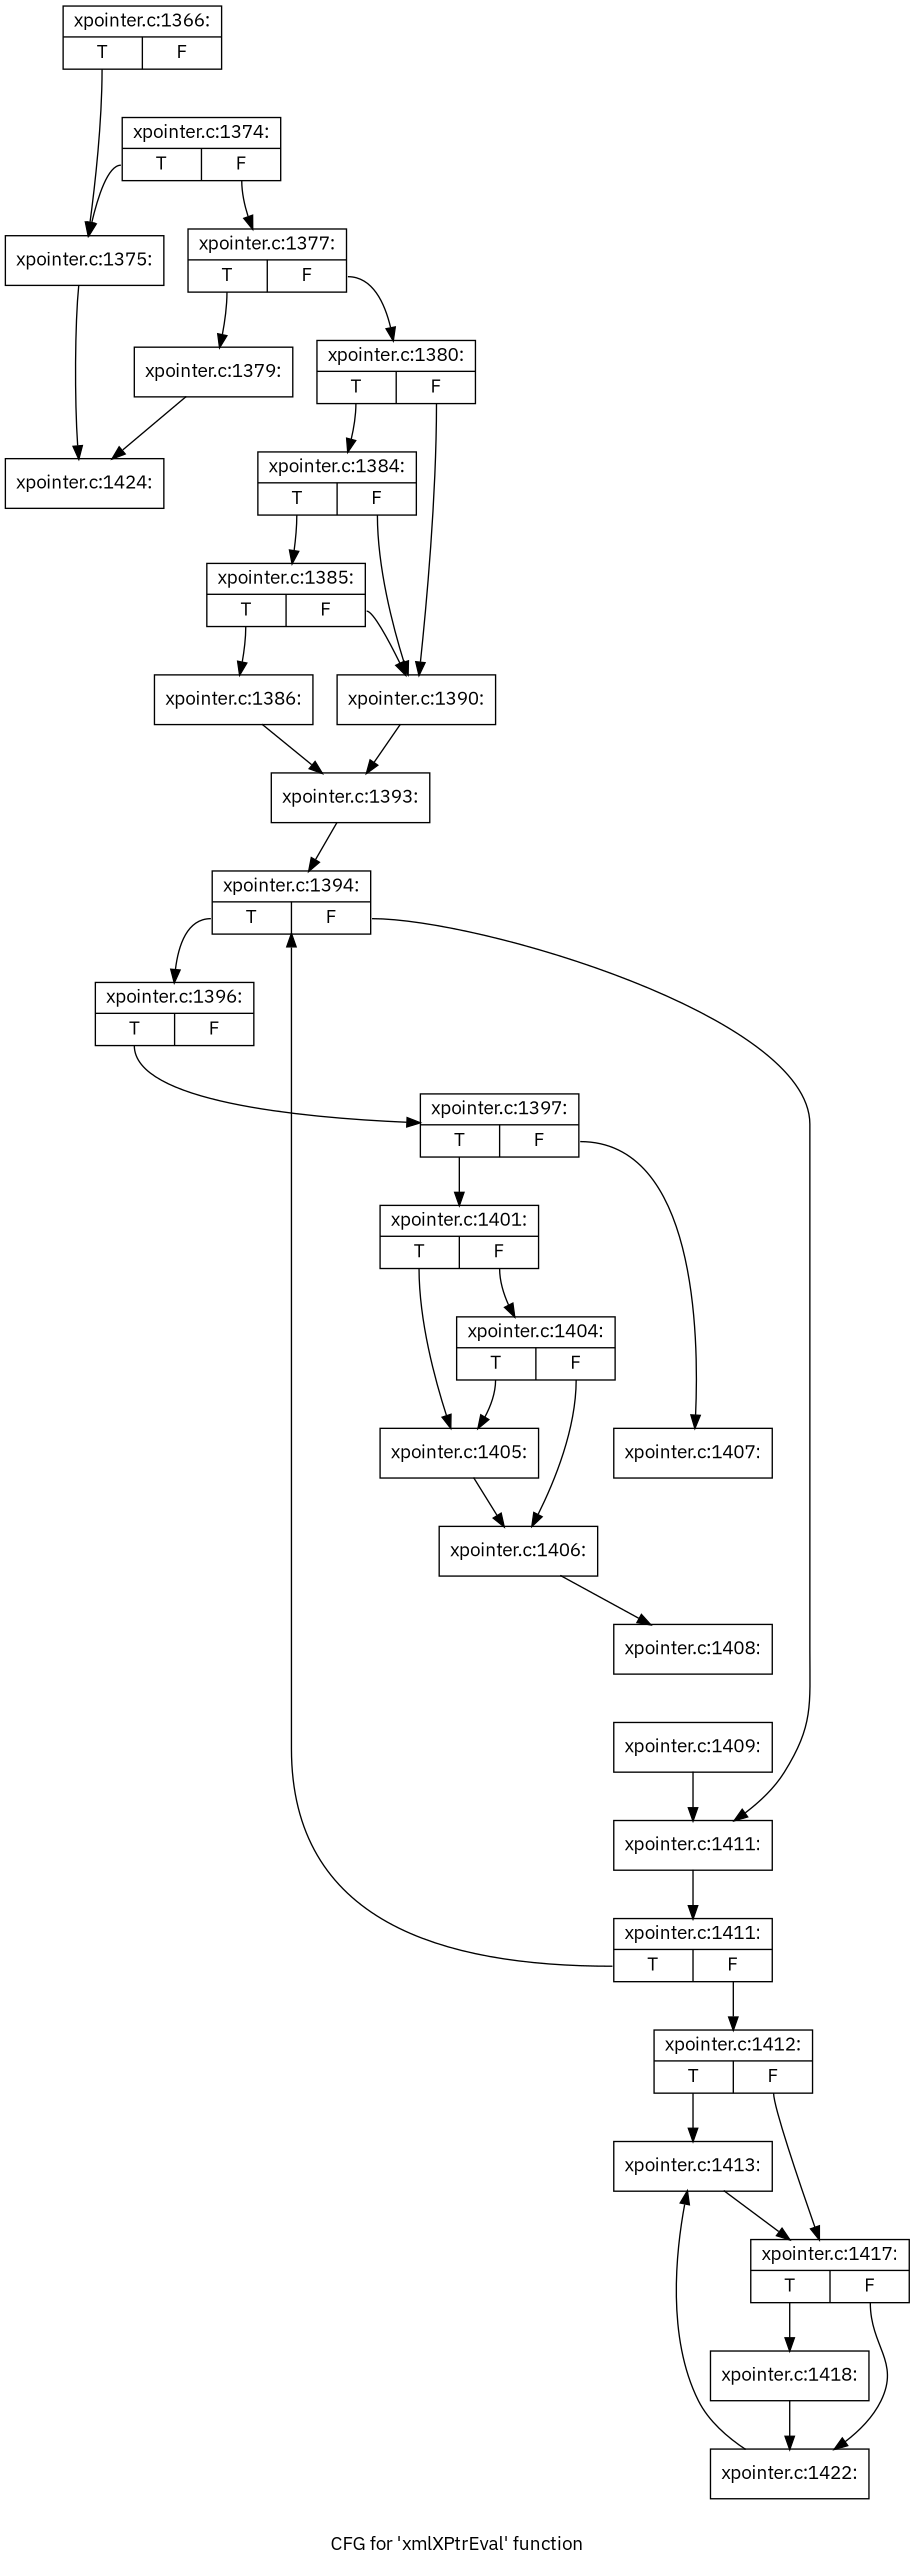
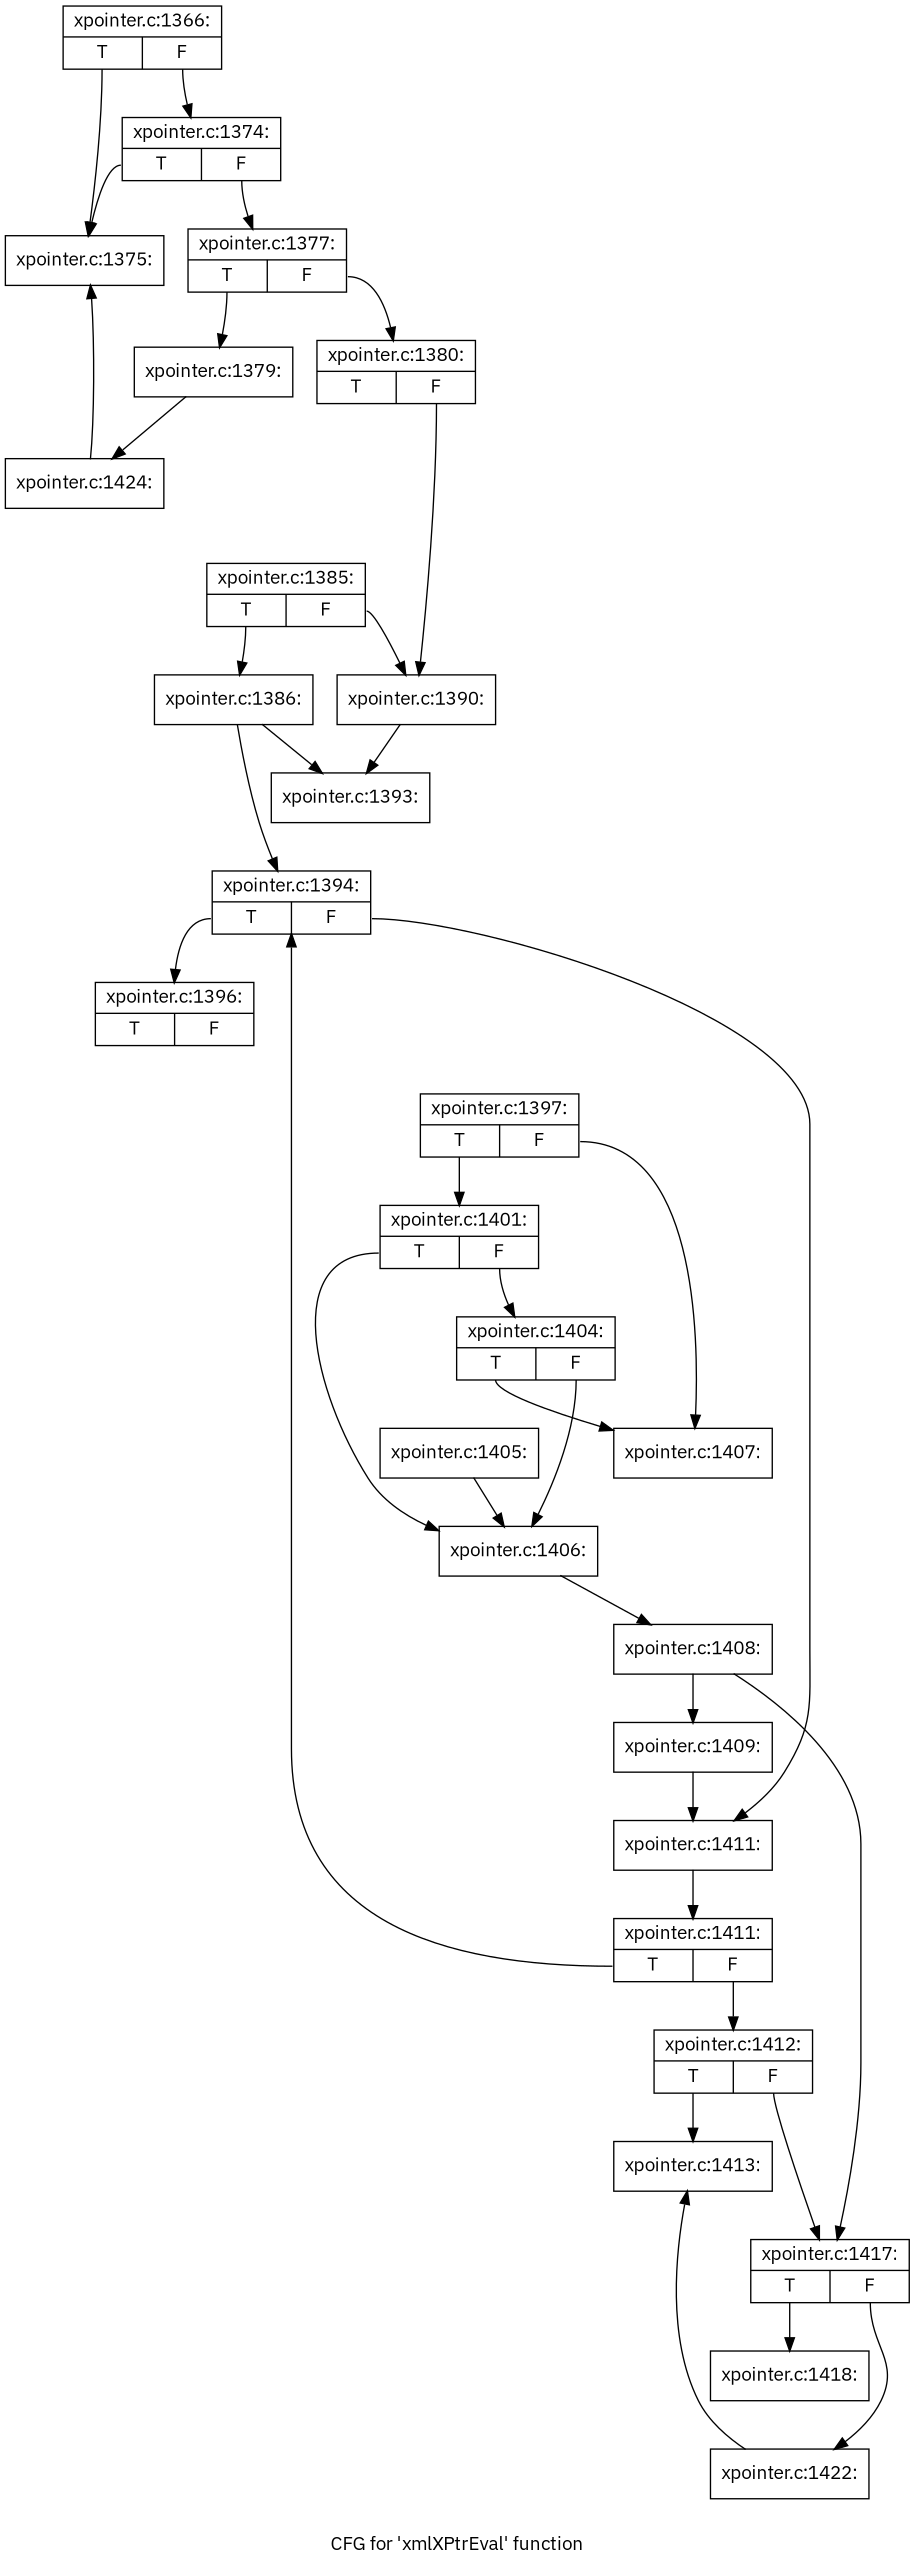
edge "xpointer.c:1366:" -> "xpointer.c:1374:": added
edge "xpointer.c:1375:" -> "xpointer.c:1424:": reversed
node "xpointer.c:1384:": removed
edge "xpointer.c:1393:" -> "xpointer.c:1394:": now "xpointer.c:1386:" -> "xpointer.c:1394:"
edge "xpointer.c:1396:" -> "xpointer.c:1397:": removed
edge "xpointer.c:1401:" -> "xpointer.c:1405:": now "xpointer.c:1401:" -> "xpointer.c:1406:"
edge "xpointer.c:1404:" -> "xpointer.c:1405:": now "xpointer.c:1404:" -> "xpointer.c:1407:"
edge "xpointer.c:1408:" -> "xpointer.c:1409:": added
edge "xpointer.c:1413:" -> "xpointer.c:1417:": now "xpointer.c:1408:" -> "xpointer.c:1417:"
edge "xpointer.c:1418:" -> "xpointer.c:1422:": removed
